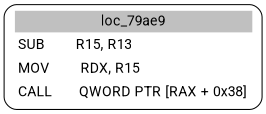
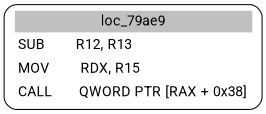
node "loc_79ae9": text "SUB        R15, R13" -> "SUB        R12, R13"
